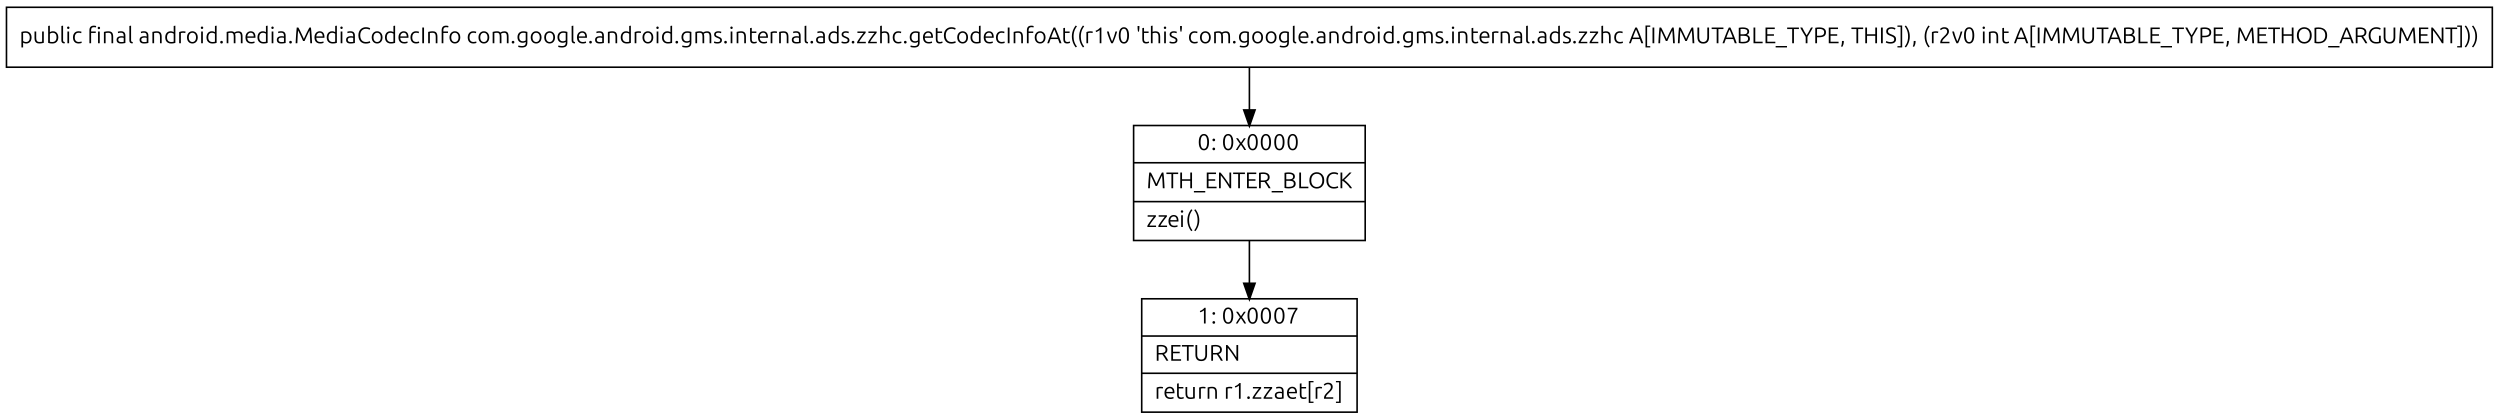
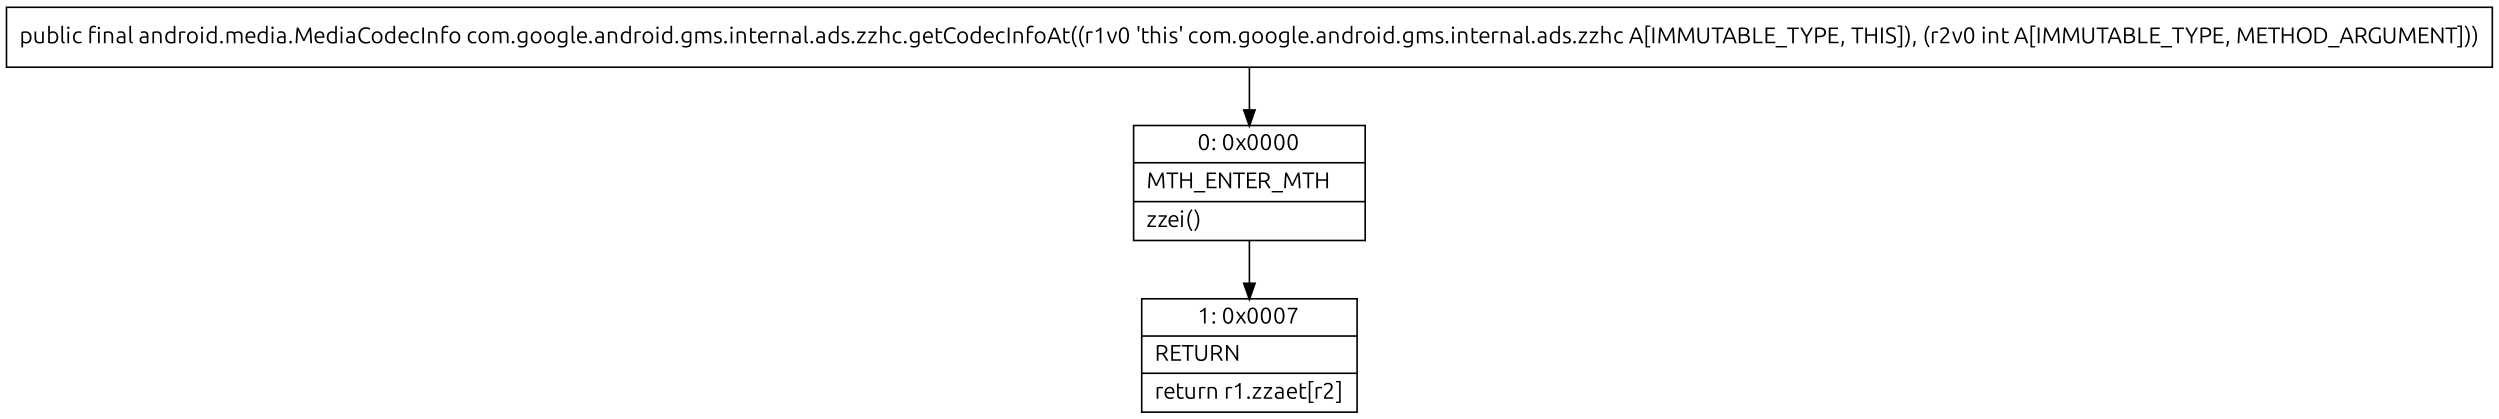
node "0: 0x0000": text "MTH_ENTER_BLOCK" -> "MTH_ENTER_MTH"
